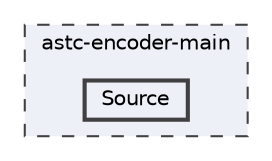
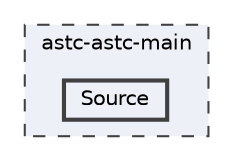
cluster "astc-encoder-main": label "astc-encoder-main" -> "astc-astc-main"
